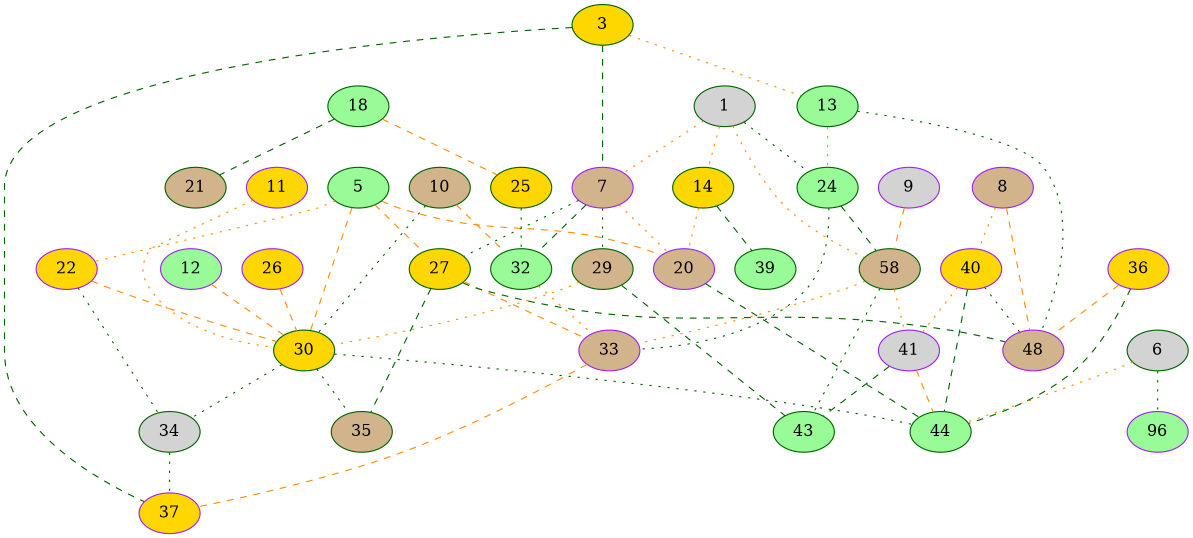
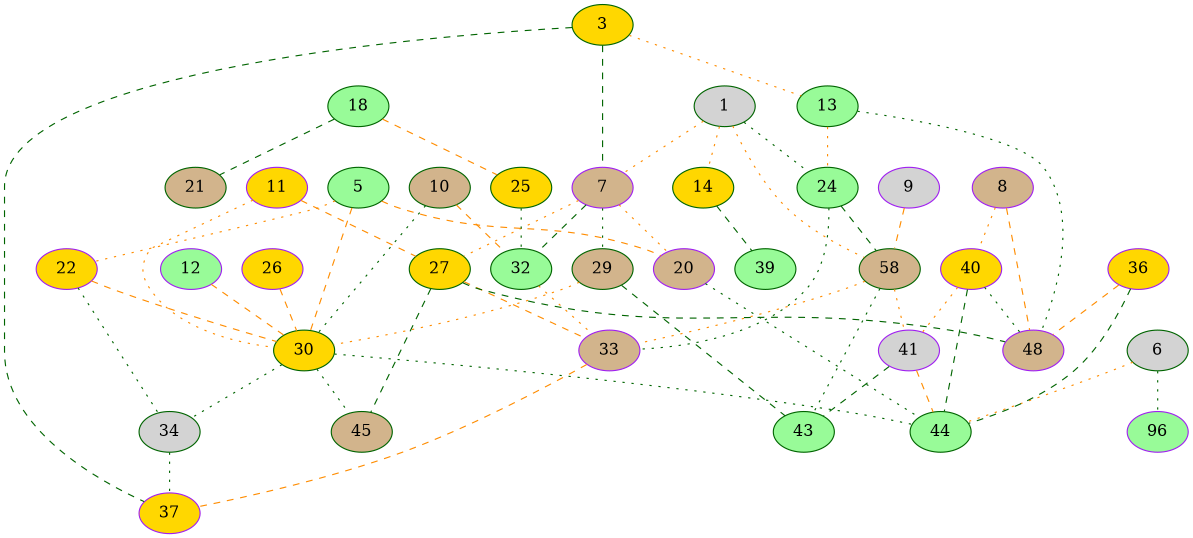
edge "7" -- "27": color darkgreen -> darkorange
edge "5" -- "27": now "11" -- "27"
edge "14" -- "20": removed
edge "20" -- "44": style dashed -> dotted
node "35": label "35" -> "45"
